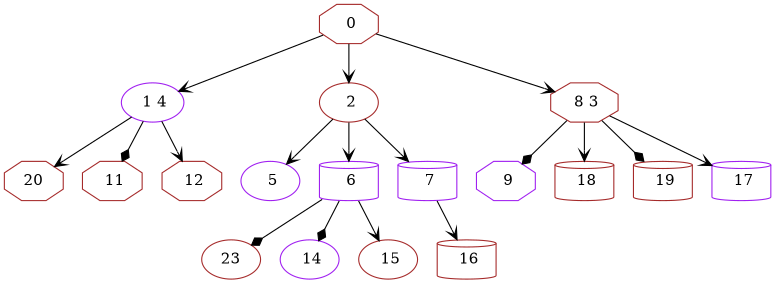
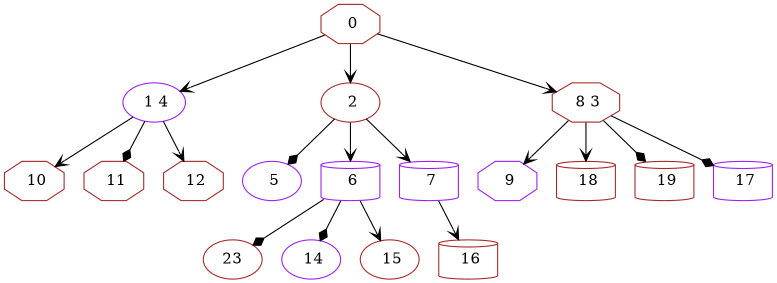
edge "2" -> "5": arrowhead vee -> diamond
edge "8 3" -> "9": arrowhead diamond -> vee
edge "8 3" -> "17": arrowhead vee -> diamond
node "20": label "20" -> "10"
